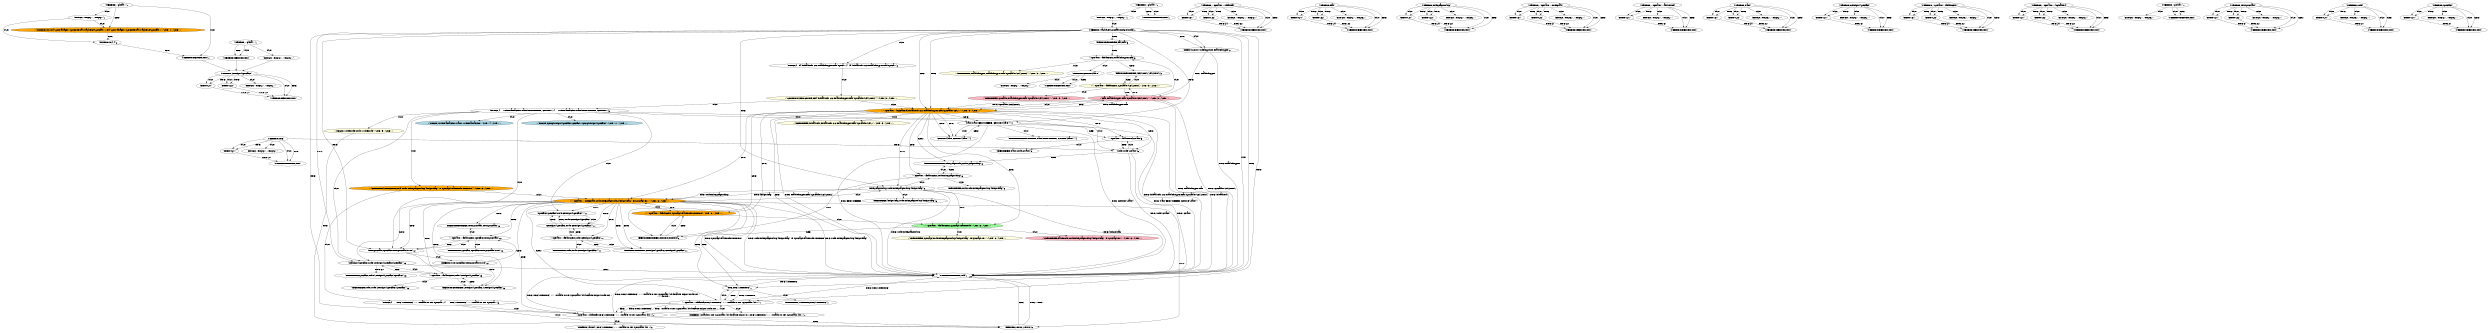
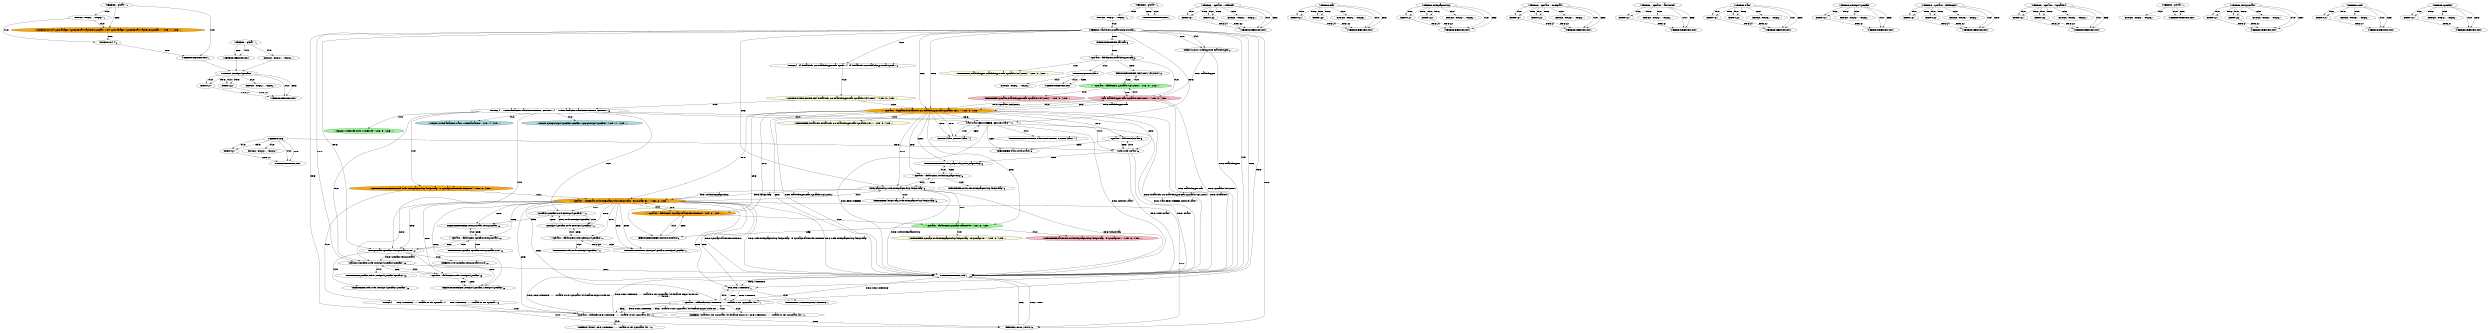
node "<(<operator>.fieldAccess,syncable::SESSIONS)<SUB>3</SUB>>": fillcolor lightyellow -> palegreen
edge "<(Has,enabled_types.Has(syncable::SESSIONS))<SUB>3</SUB>>" -> "<(<operator>.fieldAccess,syncable::SESSIONS)<SUB>3</SUB>>": label "CDG: " -> "AST: "
edge "(trans,trans(FROM_HERE, GetUserShare()))" -> "(<operator>.addressOf,&trans)": now "(trans,trans(FROM_HERE, GetUserShare()))" -> "(IDENTIFIER,trans,node(&trans))"
node "<(LOCAL,WriteNode node: WriteNode)<SUB>5</SUB>>": fillcolor lightyellow -> palegreen
edge "(<operator>.addressOf,&trans)" -> "(IDENTIFIER,trans,node(&trans))": label "AST: " -> "CFG: "
edge "(<operator>.fieldAccess,node.InitByTagLookup)" -> "(FIELD_IDENTIFIER,INIT_OK,INIT_OK)": now "(<operator>.fieldAccess,node.InitByTagLookup)" -> "(InitByTagLookup,node.InitByTagLookup(kNigoriTag))"
edge "(specifics,specifics(node.GetNigoriSpecifics()))" -> "(FIELD_IDENTIFIER,set_sync_tabs,set_sync_tabs)": added, label "CFG:"
edge "(FIELD_IDENTIFIER,GetNigoriSpecifics,GetNigoriSpecifics)" -> "(<operator>.fieldAccess,node.GetNigoriSpecifics)": label "CFG: " -> "DDG: p2"
edge "(LITERAL,true,specifics.set_sync_tabs(true))" -> "(<operator>.fieldAccess,specifics.set_sync_tabs)": now "(FIELD_IDENTIFIER,set_sync_tabs,set_sync_tabs)" -> "(<operator>.fieldAccess,specifics.set_sync_tabs)"
edge "(set_sync_tabs,specifics.set_sync_tabs(true))" -> "(SetNigoriSpecifics,node.SetNigoriSpecifics(specifics))": added, label "DDG: specifics.set_sync_tabs"
edge "(SetNigoriSpecifics,node.SetNigoriSpecifics(specifics))" -> "(IDENTIFIER,specifics,node.SetNigoriSpecifics(specifics))": label "DDG: p2" -> "AST: "
edge "(LOG,LOG(WARNING))" -> "(METHOD_RETURN,void)": reversed
edge "(<operator>.fieldAccess,node.SetNigoriSpecifics)" -> "(IDENTIFIER,node,node.SetNigoriSpecifics(specifics))": now "(set_sync_tabs,specifics.set_sync_tabs(true))" -> "(IDENTIFIER,node,node.SetNigoriSpecifics(specifics))"
edge "(<operator>.fieldAccess,node.SetNigoriSpecifics)" -> "(FIELD_IDENTIFIER,SetNigoriSpecifics,SetNigoriSpecifics)": label "AST: " -> "CDG: "
edge "<(LOCAL,WriteNode node: WriteNode)<SUB>5</SUB>>" -> "(RETURN,return;,return;)": now "(METHOD,MaybeSetSyncTabsInNigoriNode)" -> "(RETURN,return;,return;)"
